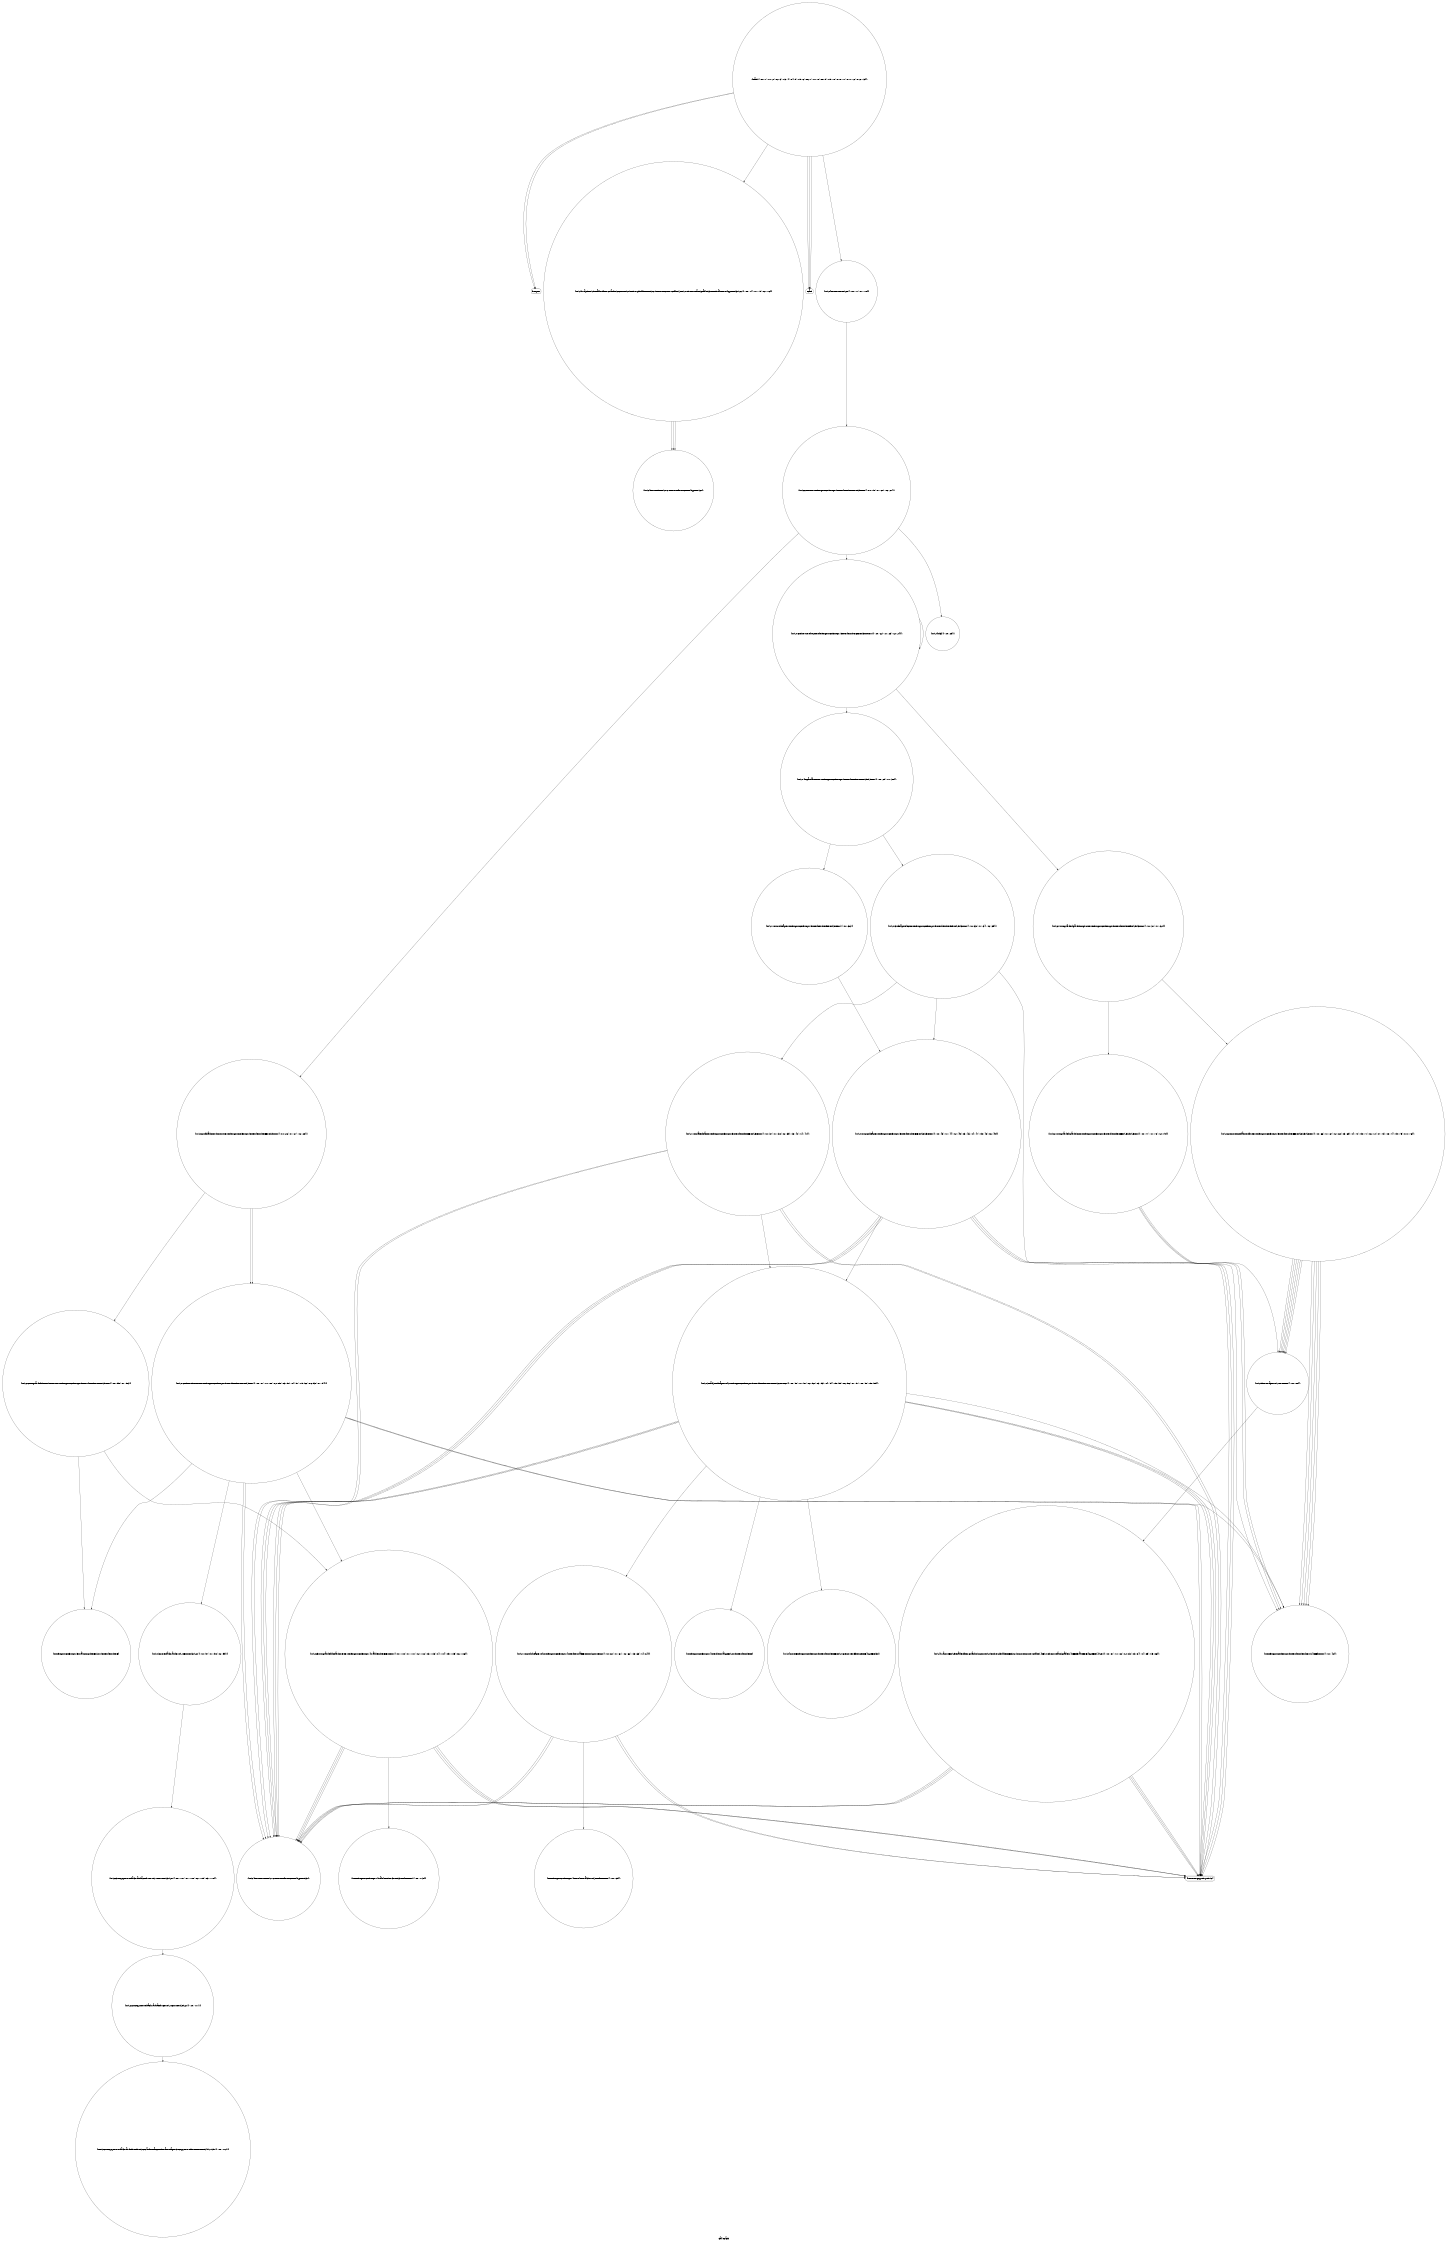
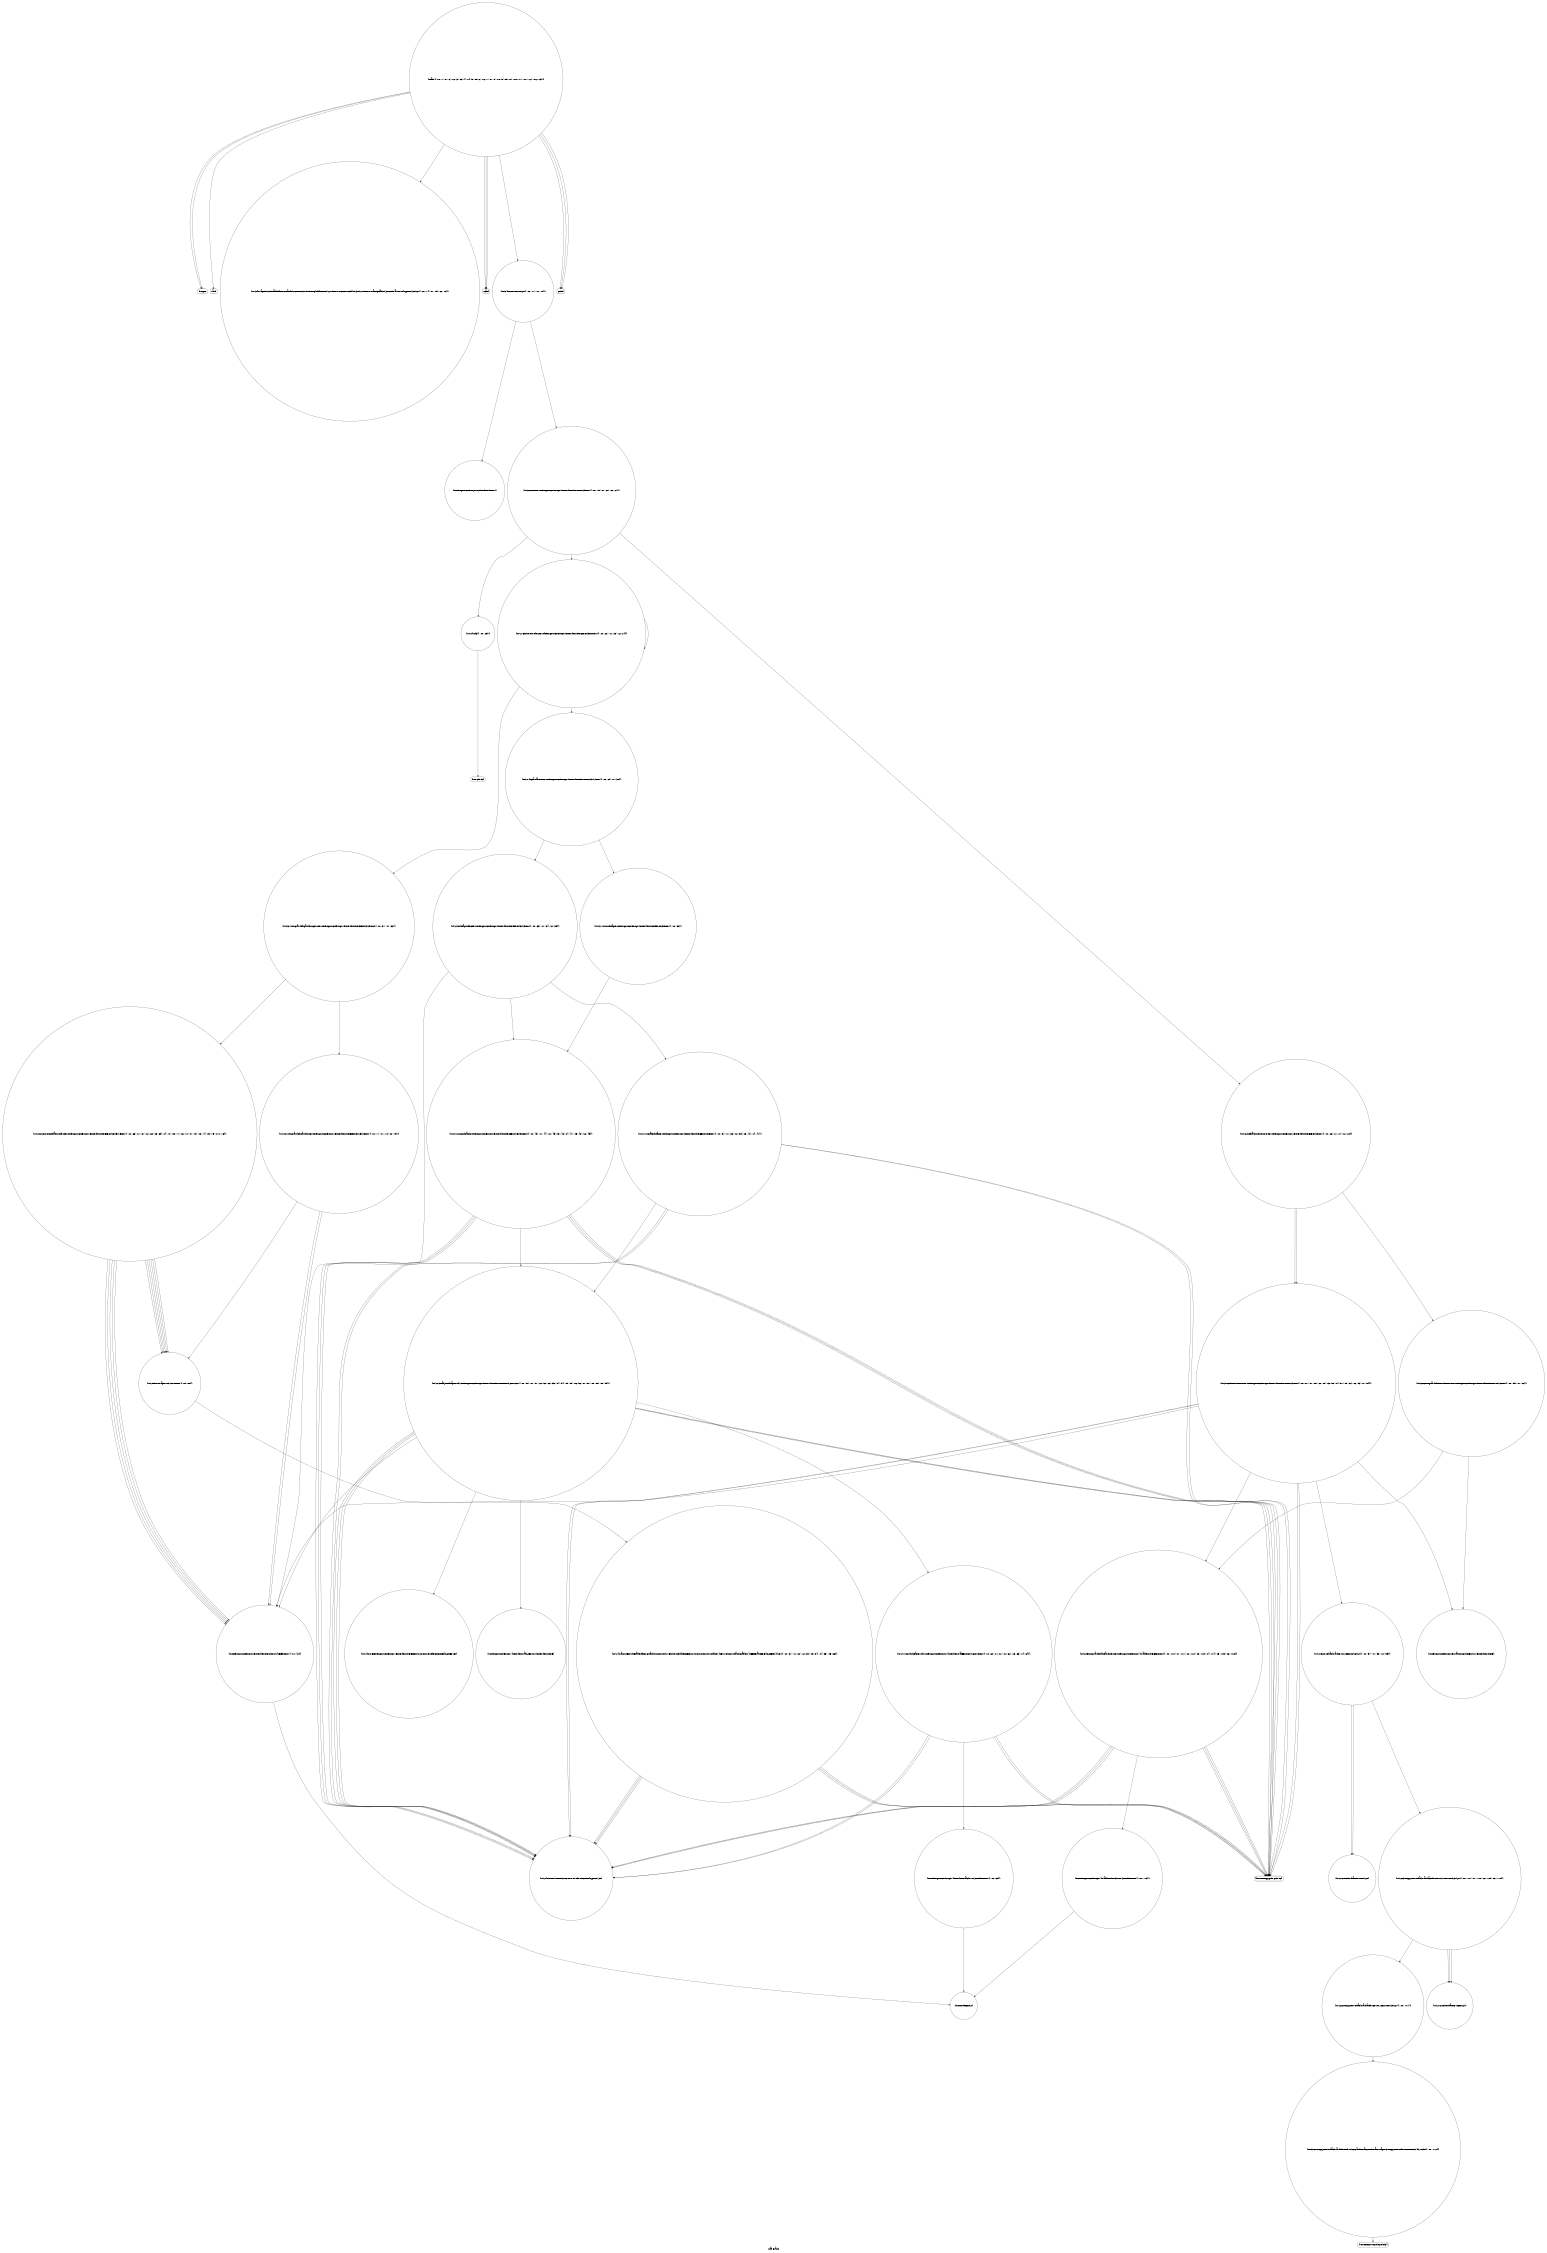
node "rand": added
node "printf": added
node "{_ZN9__gnu_cxx5__ops16__iter_less_iterEv}": added
node "{_ZSt4moveIRiEONSt16remove_referenceIT_E4typeEOS2_}": removed
node "llvm.ctlz.i64": added
node "{_ZSt12__miter_baseIP1AET_S2_}": added
node "{_ZNK1AltERKS_}": added
node "{_ZSt12__niter_baseIP1AET_S2_}": added
node "llvm.memmove.p0i8.p0i8.i64": added
